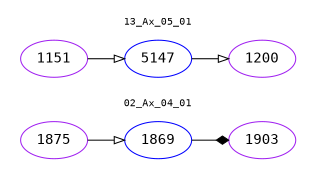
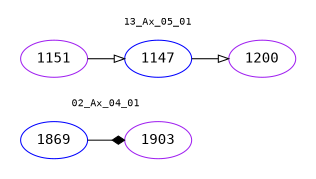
node "5147": label "5147" -> "1147"
node "1875": removed
